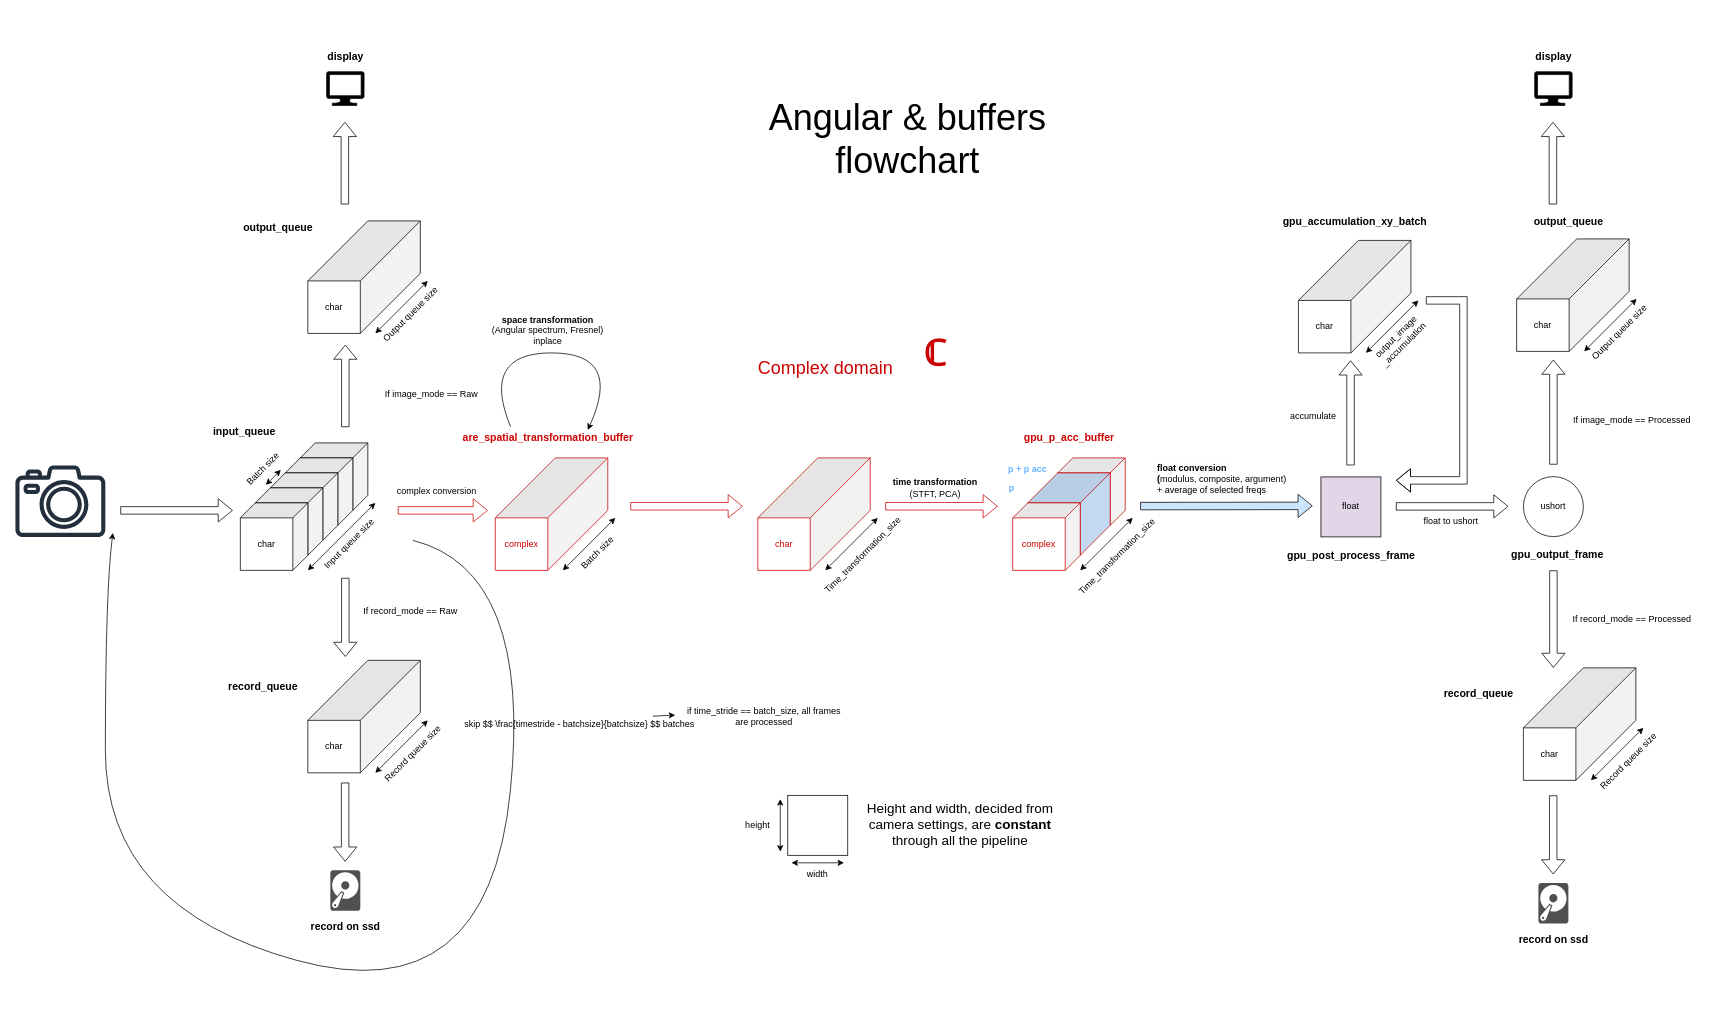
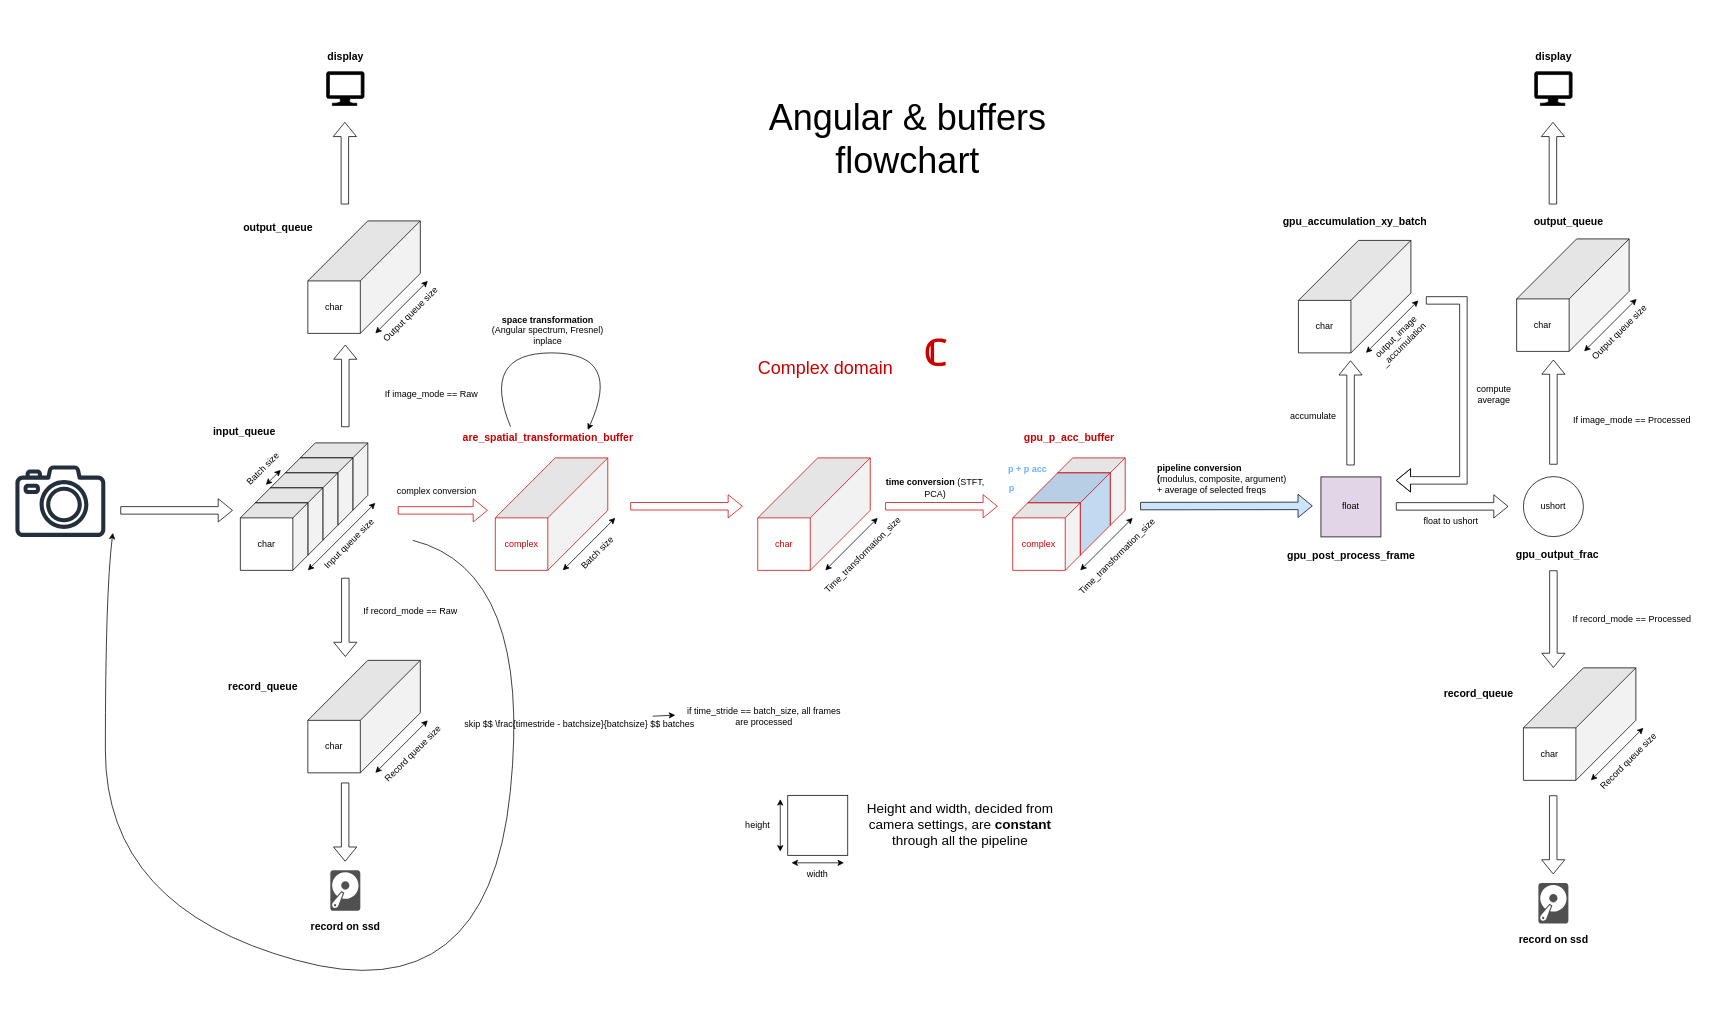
node "compute average": added
node "float conversion (modulus, composite, argument) + average of selected freqs": label "float conversion (modulus, composite, argument) + average of selected freqs" -> "pipeline conversion (modulus, composite, argument) + average of selected freqs"
node "time transformation (STFT, PCA)": label "time transformation (STFT, PCA)" -> "time conversion (STFT, PCA)"
node "gpu_output_frame": label "gpu_output_frame" -> "gpu_output_frac"
